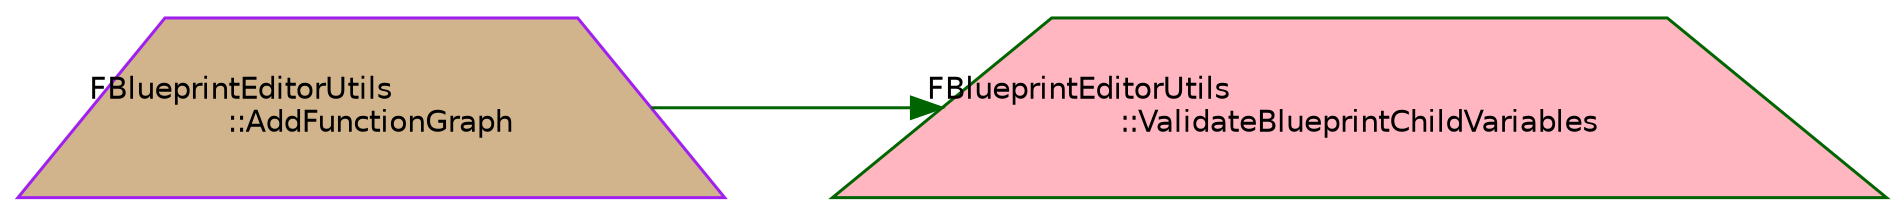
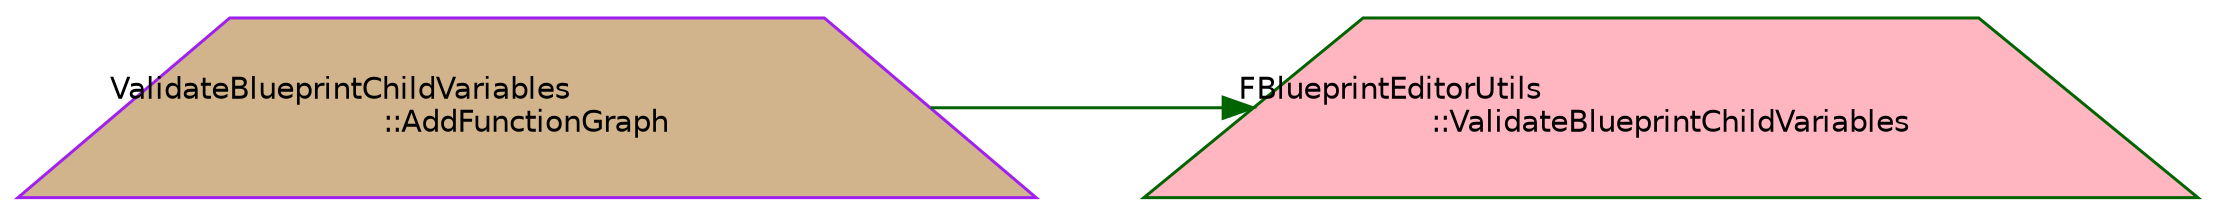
node "FBlueprintEditorUtils ::AddFunctionGraph": label "FBlueprintEditorUtils ::AddFunctionGraph" -> "ValidateBlueprintChildVariables ::AddFunctionGraph"
